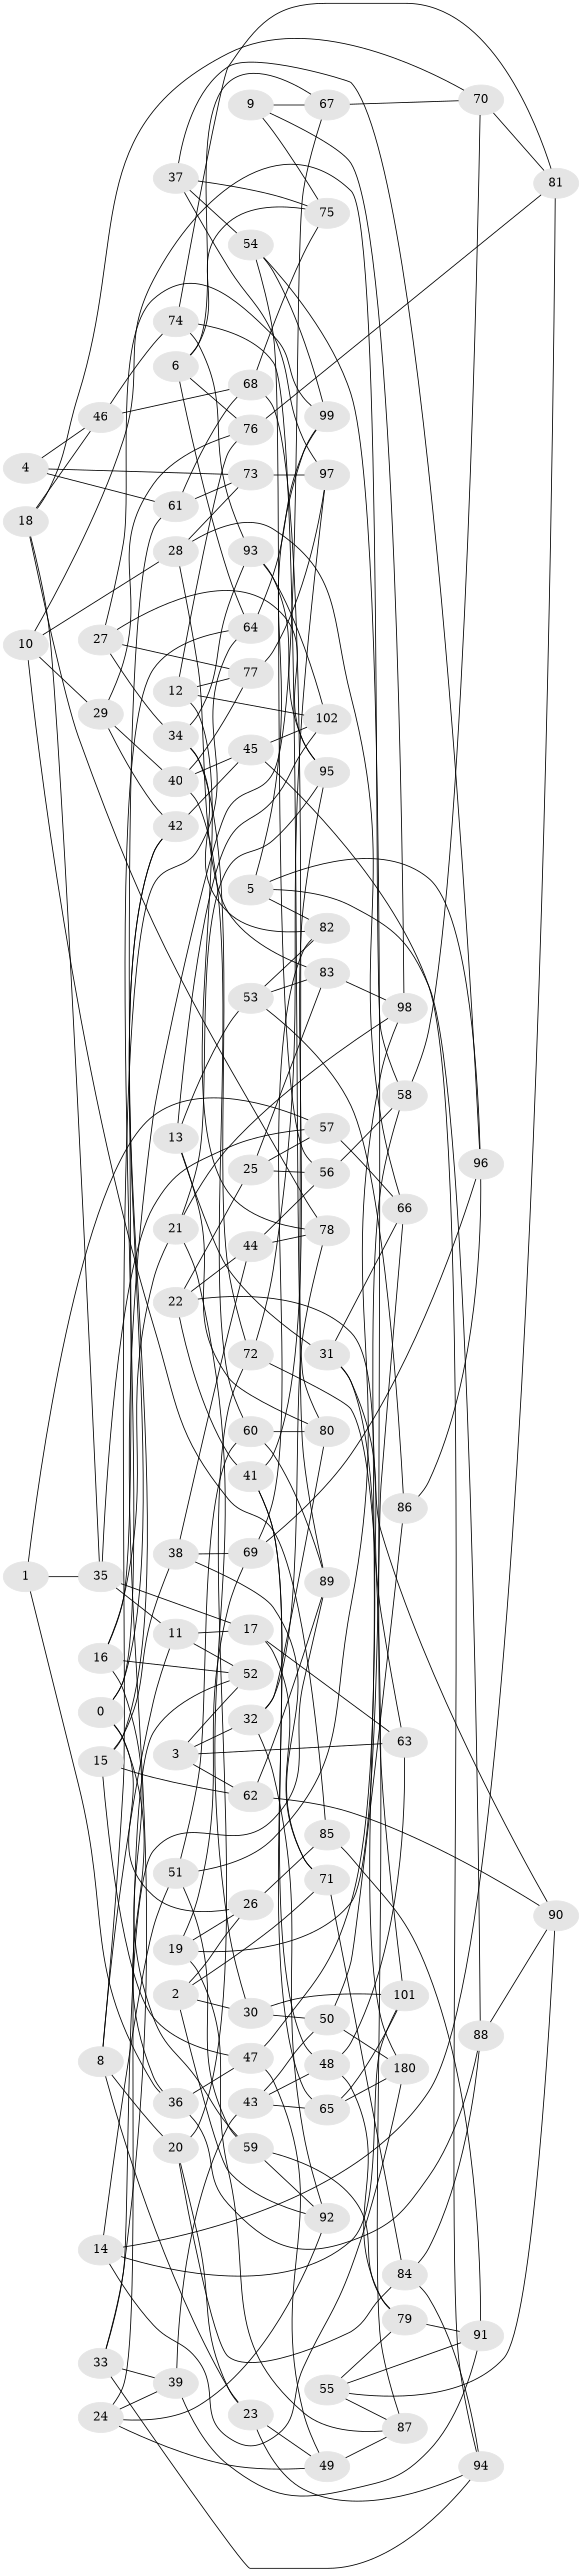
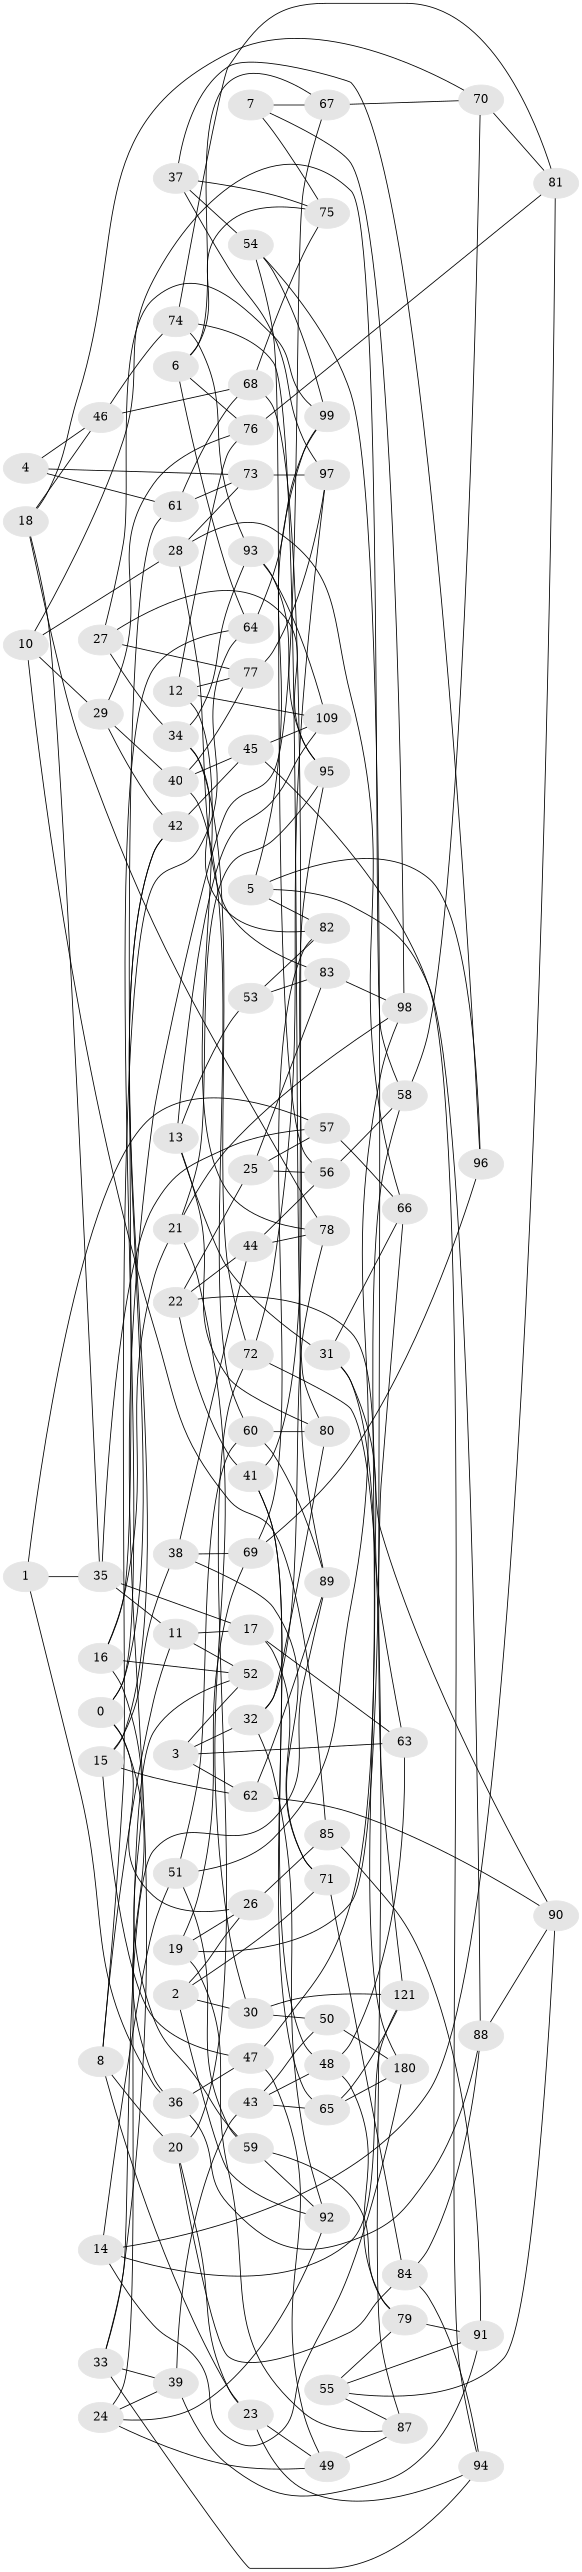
node "9": label "9" -> "7"
node "102": label "102" -> "109"
node "86": removed
node "101": label "101" -> "121"
